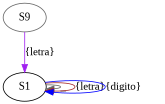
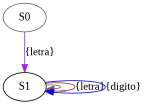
node "S9": label "S9" -> "S0"
